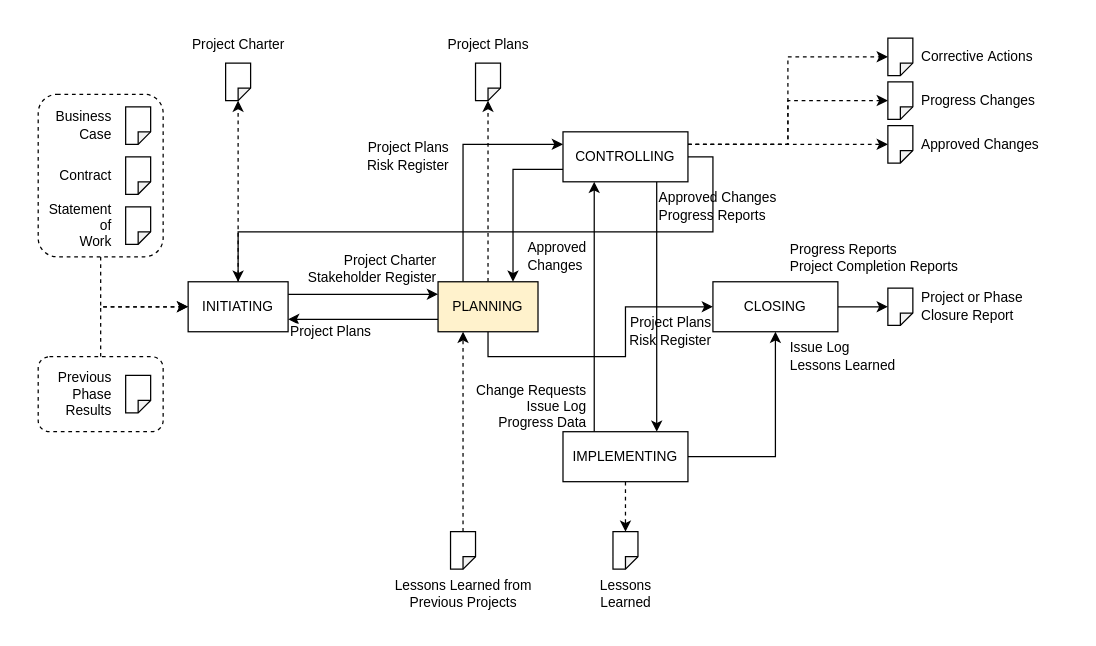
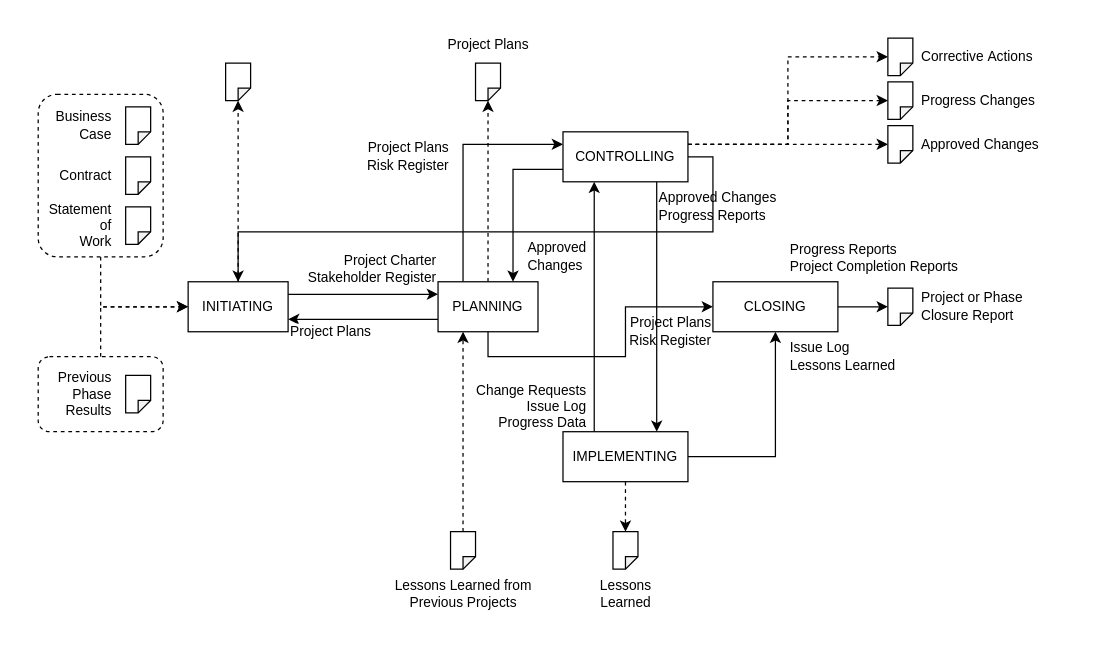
node "Project Charter": removed
node "PLANNING": fillcolor #fff2cc -> #ffffff
